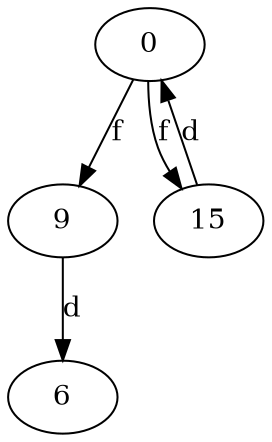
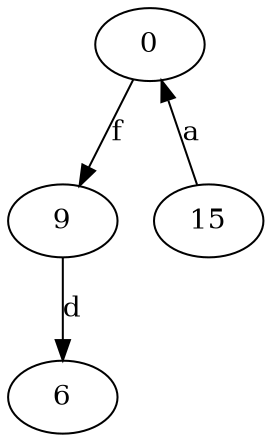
edge "0" -> "15": removed, label "f"
edge "15" -> "0": label "d" -> "a"
